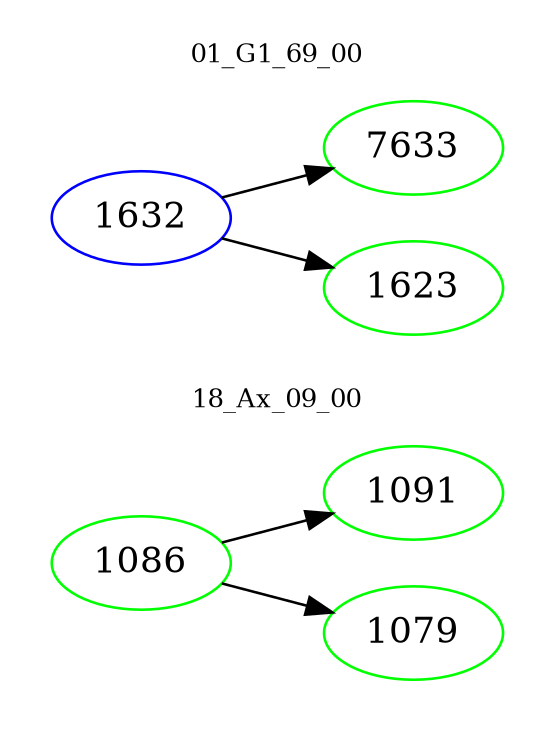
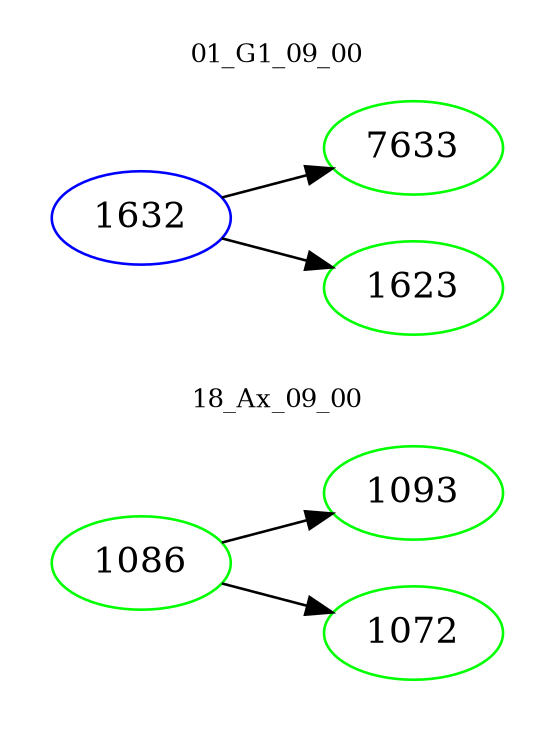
cluster "01_G1_69_00": label "01_G1_69_00" -> "01_G1_09_00"
node "1091": label "1091" -> "1093"
node "1079": label "1079" -> "1072"
